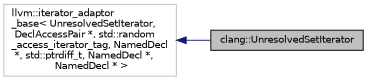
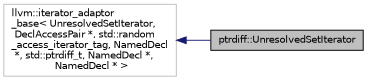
node "clang::UnresolvedSetIterator": label "clang::UnresolvedSetIterator" -> "ptrdiff::UnresolvedSetIterator"
